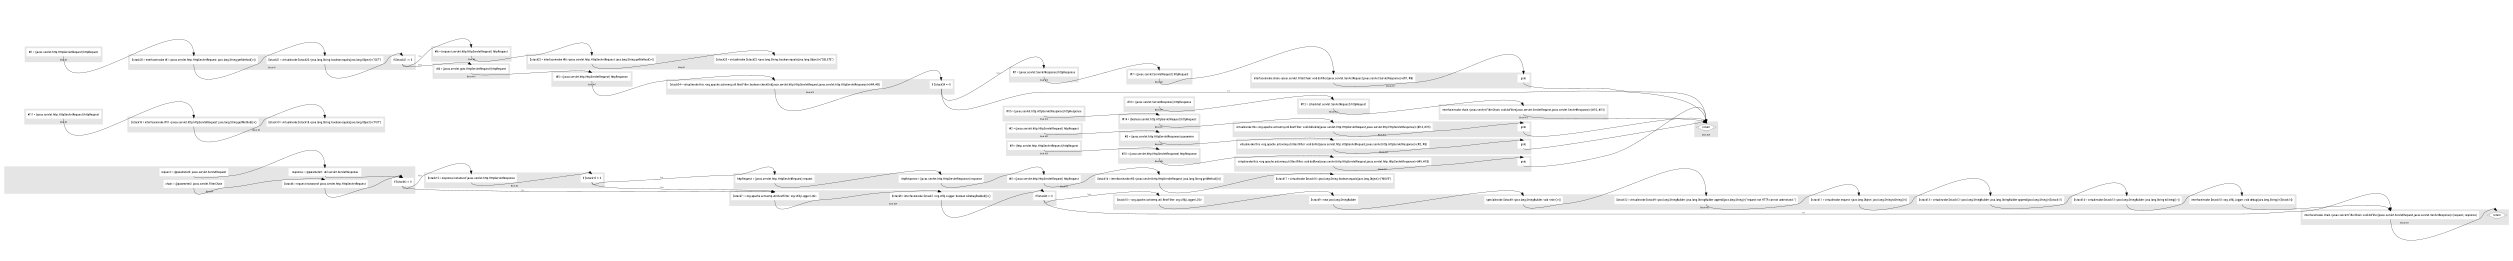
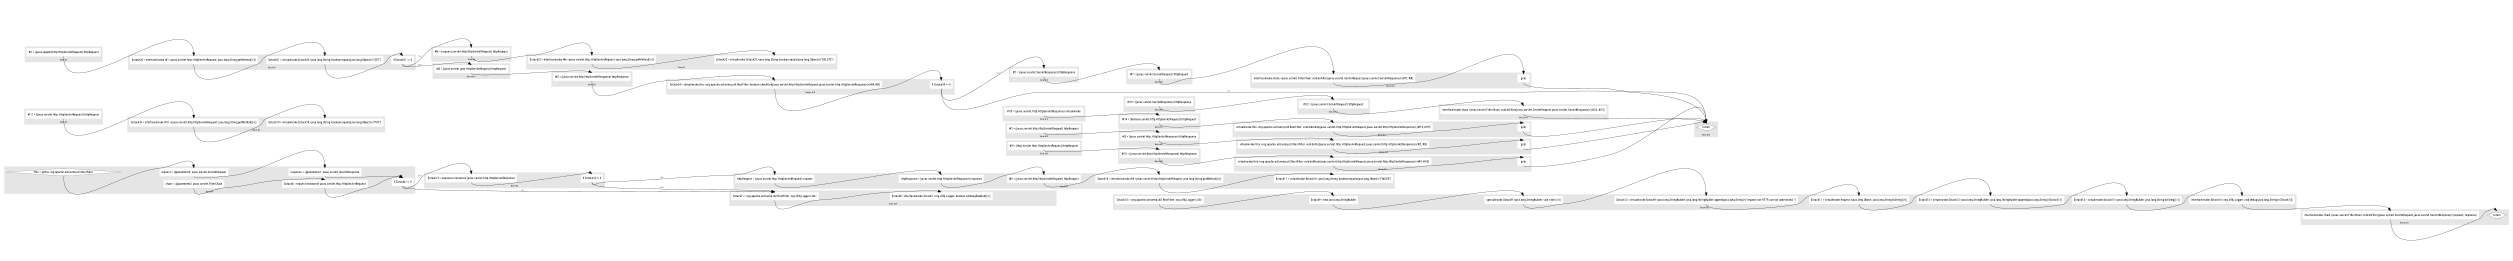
node "#l1 = (javax.servlet.http.HttpServletRequest) httpRequest": label "#l1 = (javax.servlet.http.HttpServletRequest) httpRequest" -> "#l1 = (javax.append.http.HttpServletRequest) httpRequest"
node "#l5 = (javax.servlet.http.HttpServletRequest) httpResponse": label "#l5 = (javax.servlet.http.HttpServletRequest) httpResponse" -> "#l5 = (javax.servlet.http.HttpServletResponse) httpResponse"
cluster "Block #18": label "Block #18" -> "Logger #18"
node "#l12 = (checkGet.servlet.ServletRequest) httpRequest": label "#l12 = (checkGet.servlet.ServletRequest) httpRequest" -> "#l12 = (javax.servlet.ServletRequest) httpRequest"
node "#l15 = (javax.servlet.http.HttpServletResponse) httpResponse": label "#l15 = (javax.servlet.http.HttpServletResponse) httpResponse" -> "#l15 = (javax.servlet.http.HttpServletResponse) virtualinvoke"
node "#l3 = (javax.servlet.http.HttpServletResponse) parameter": label "#l3 = (javax.servlet.http.HttpServletResponse) parameter" -> "#l3 = (javax.servlet.http.HttpServletResponse) httpResponse"
node "this := @this: org.apache.activemq.util.RestFilter": added
node "response := @parameter1: util.servlet.ServletResponse": label "response := @parameter1: util.servlet.ServletResponse" -> "response := @parameter1: javax.servlet.ServletResponse"
node "if $stack8 == 0": removed
